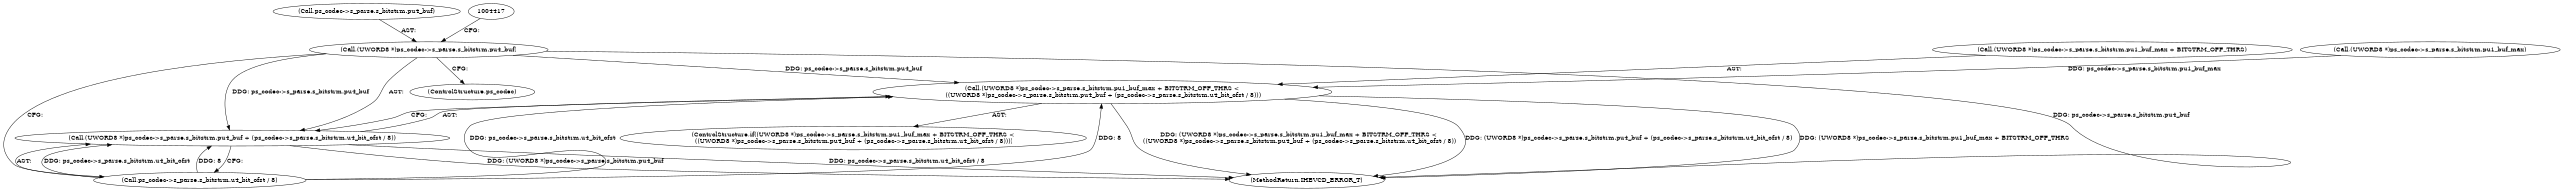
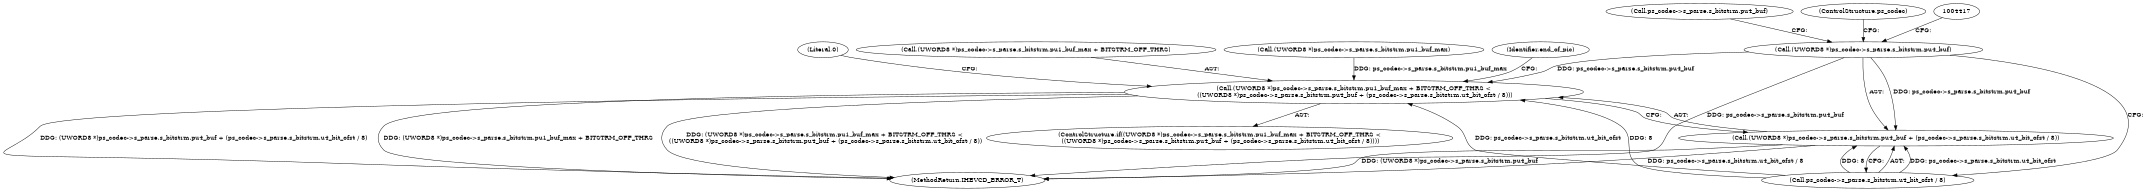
edge "(Call,ps_codec->s_parse.s_bitstrm.pu4_buf)" -> "(Call,(UWORD8 *)ps_codec->s_parse.s_bitstrm.pu4_buf)": label "AST: " -> "CFG: "
node "(Literal,0)": added
node "(Identifier,end_of_pic)": added
edge "(Call,(UWORD8 *)ps_codec->s_parse.s_bitstrm.pu4_buf)" -> "(ControlStructure,ps_codec)": reversed
